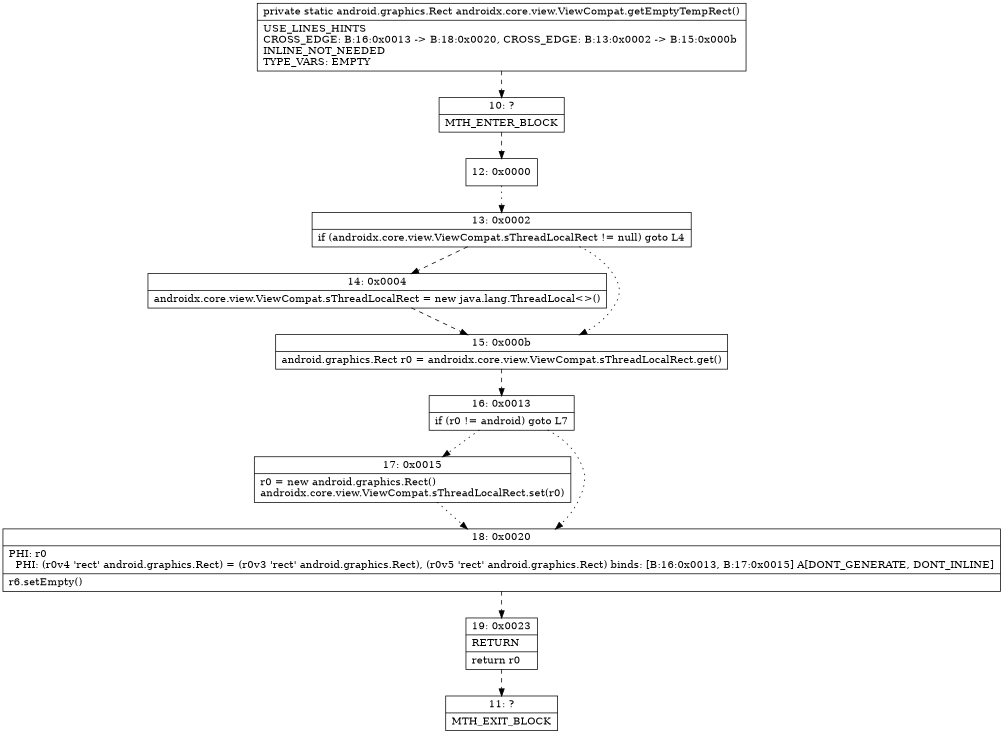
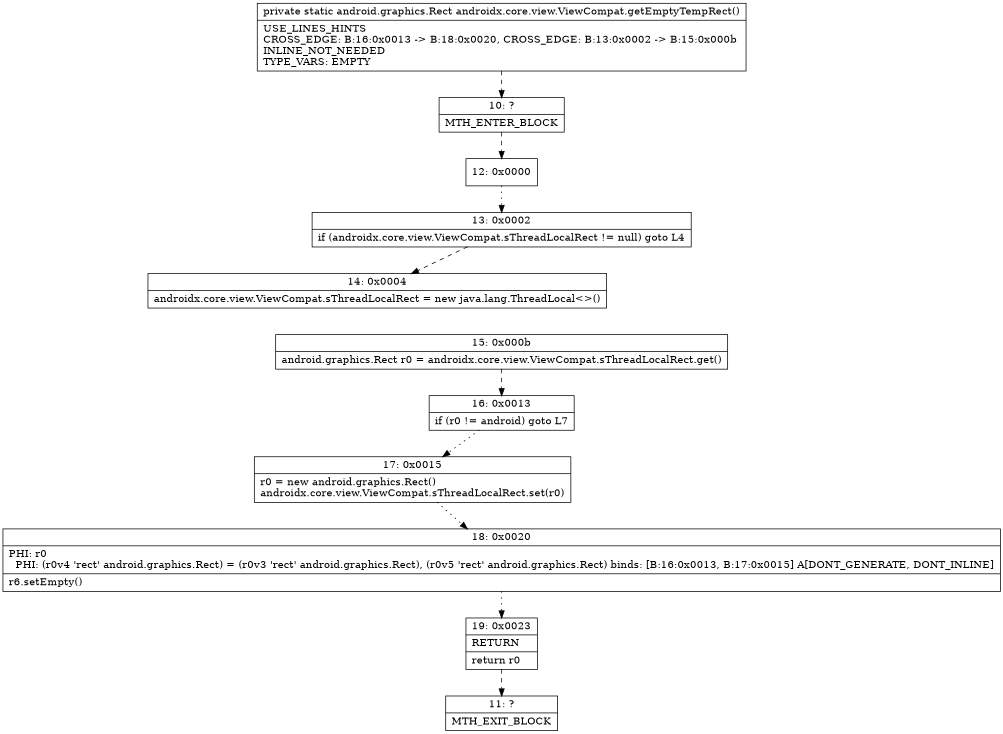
edge "13: 0x0002" -> "15: 0x000b": removed
edge "14: 0x0004" -> "15: 0x000b": removed
edge "16: 0x0013" -> "18: 0x0020": removed
edge "18: 0x0020" -> "19: 0x0023": style dashed -> dotted
